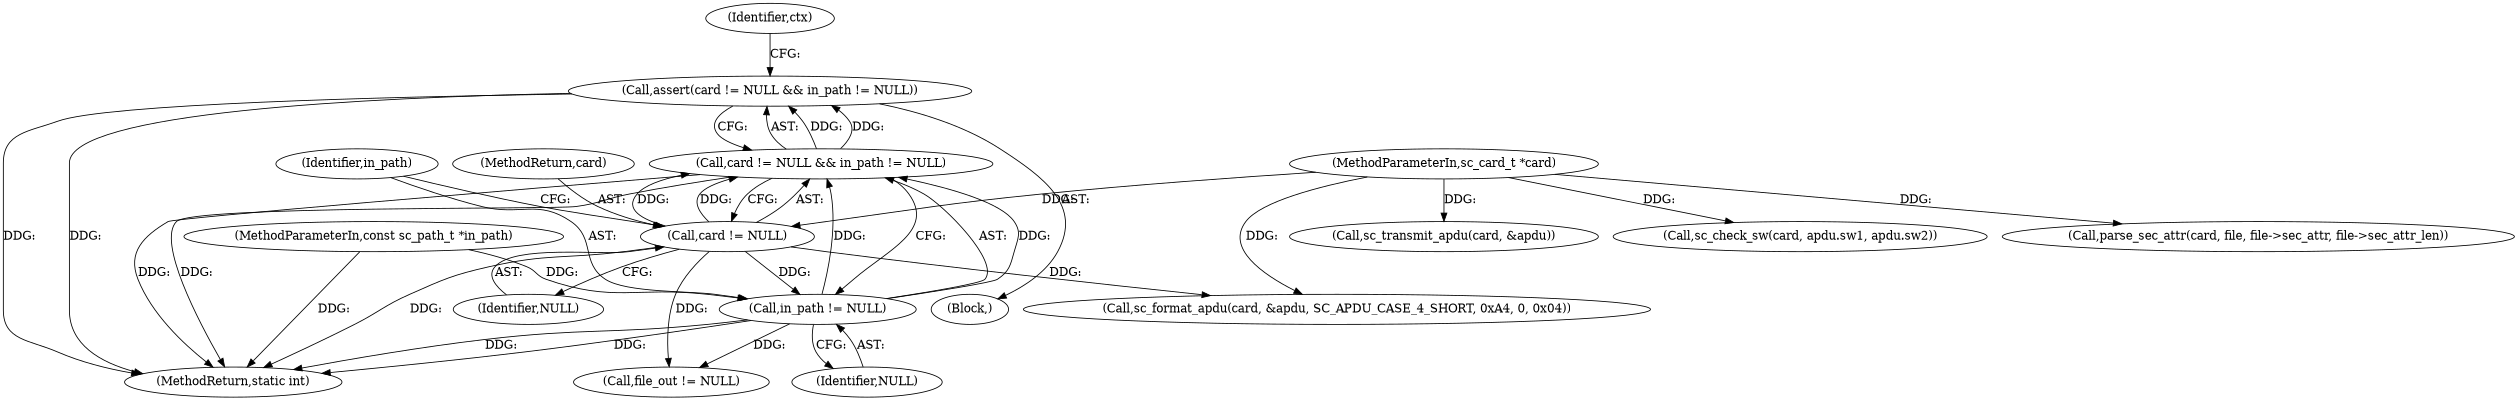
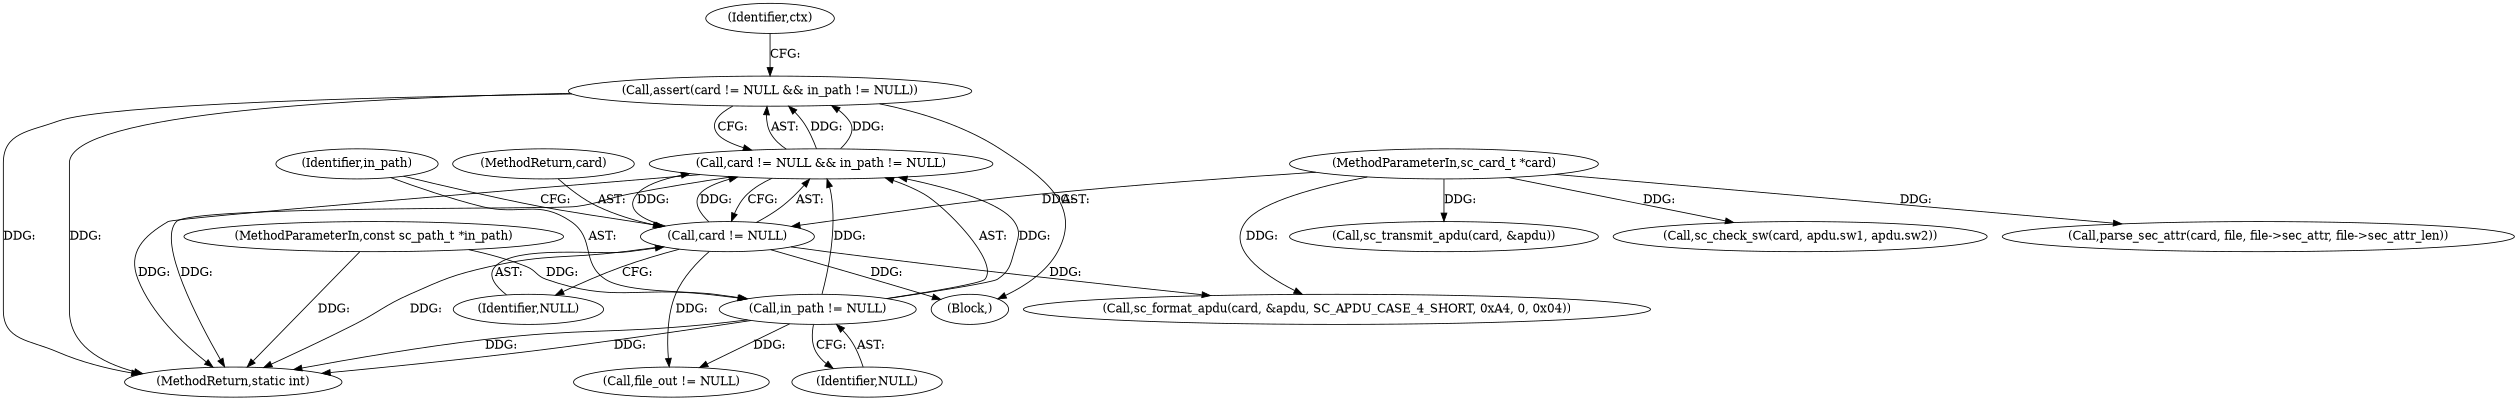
edge "(Call,card != NULL && in_path != NULL)" -> "(Call,in_path != NULL)": removed, label "CFG:"
edge "(Call,card != NULL)" -> "(Call,in_path != NULL)": now "(Call,card != NULL)" -> "(Block,)"
